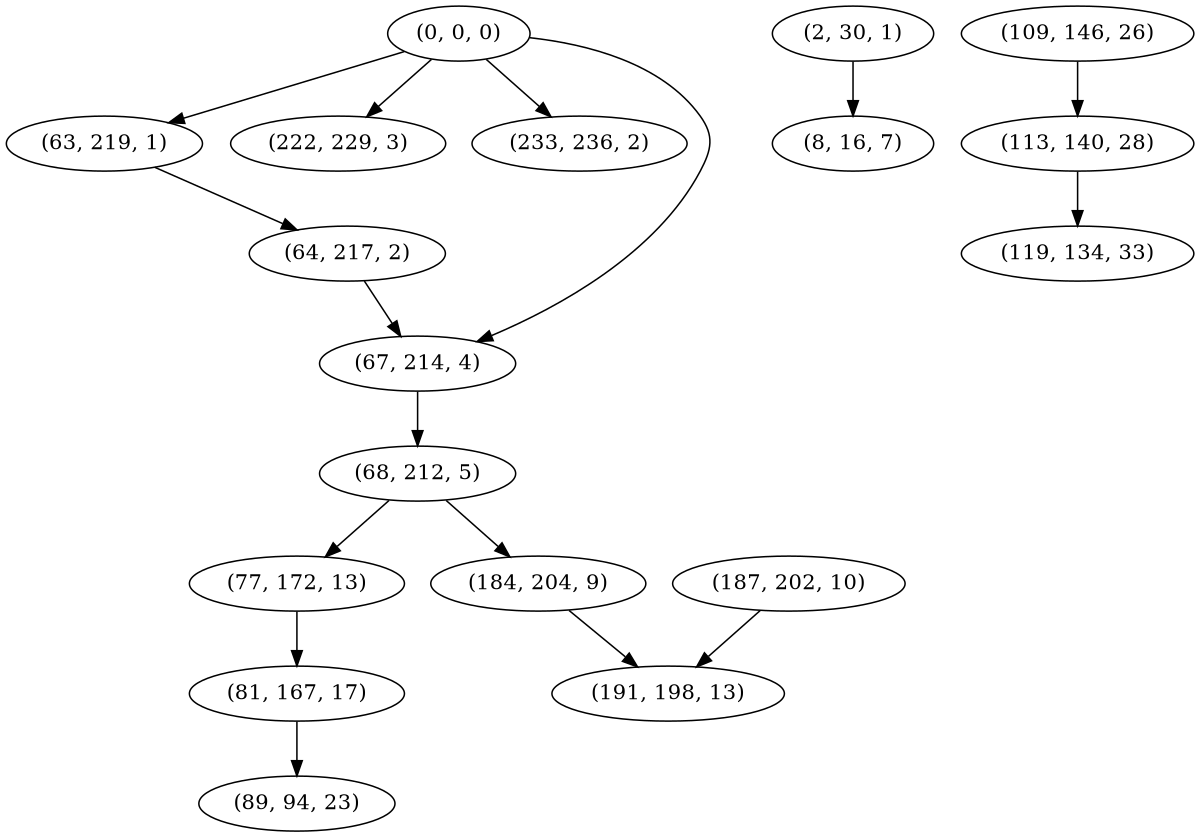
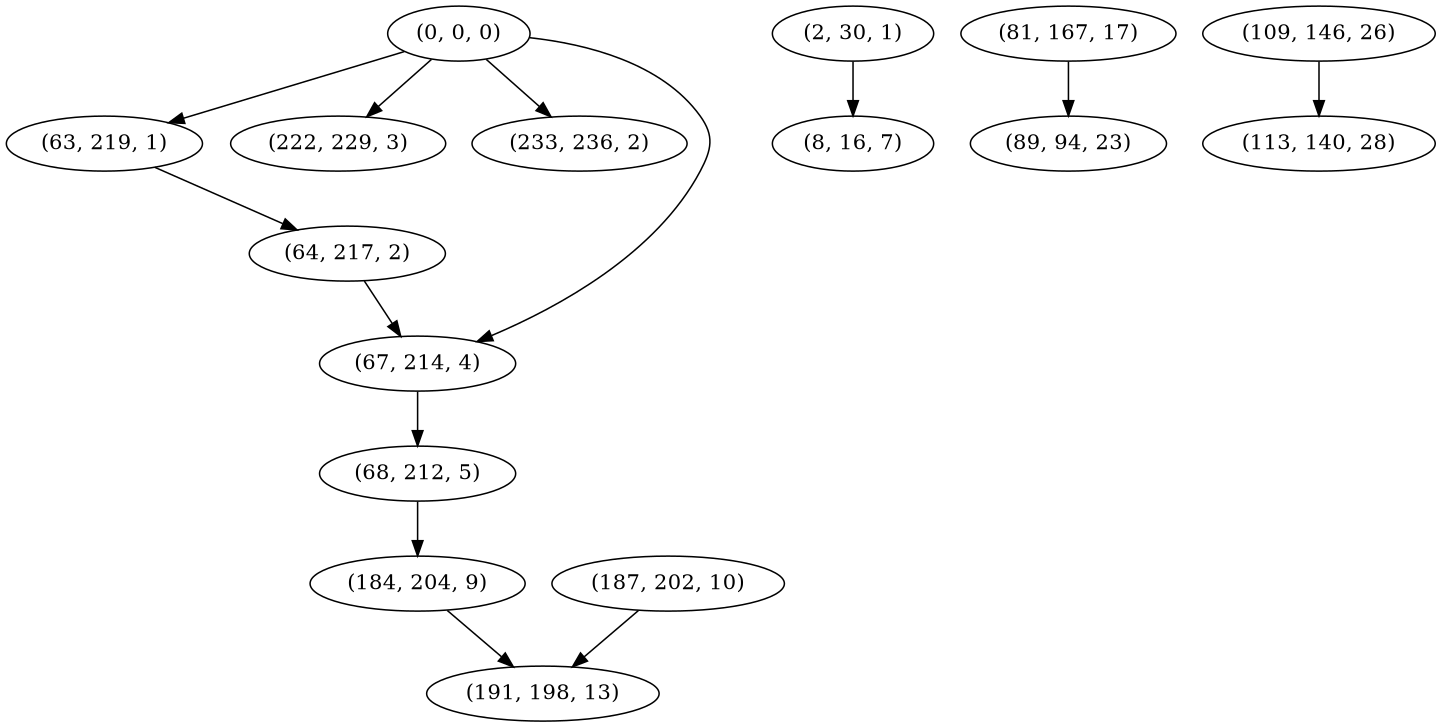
node "(119, 134, 33)": removed
node "(77, 172, 13)": removed
